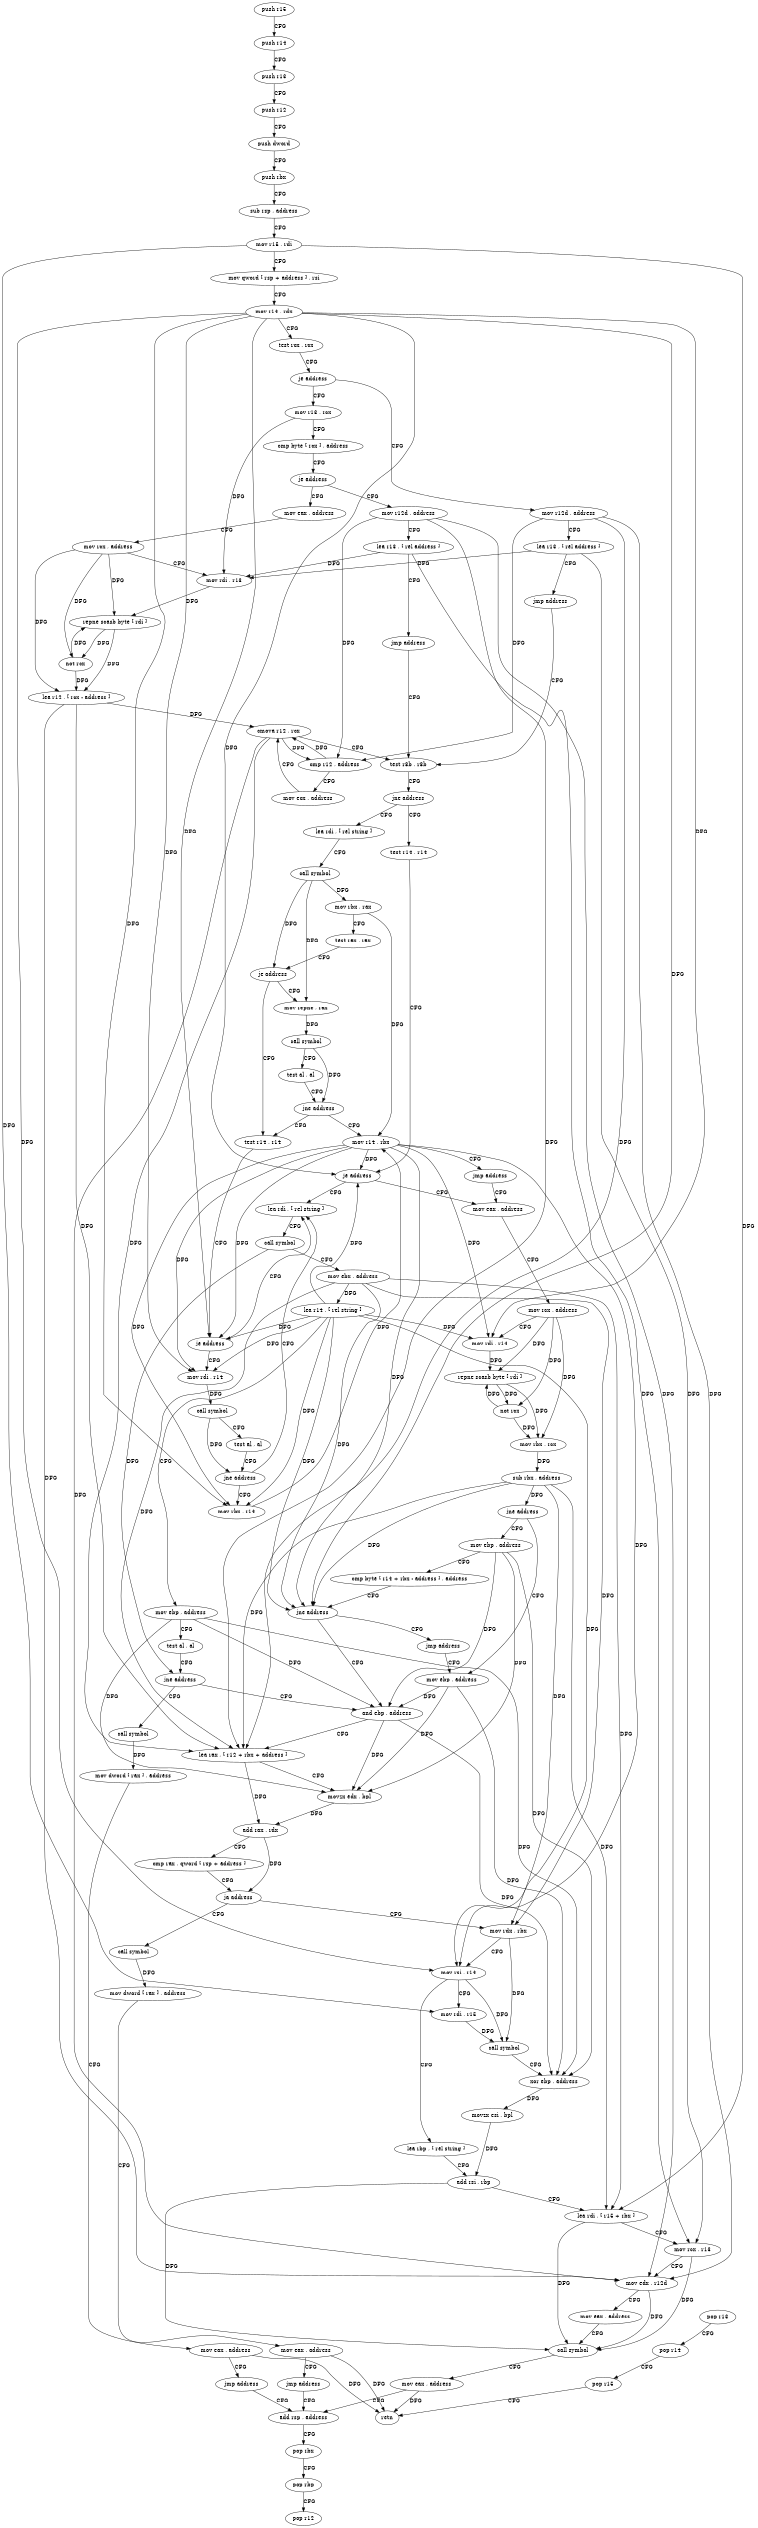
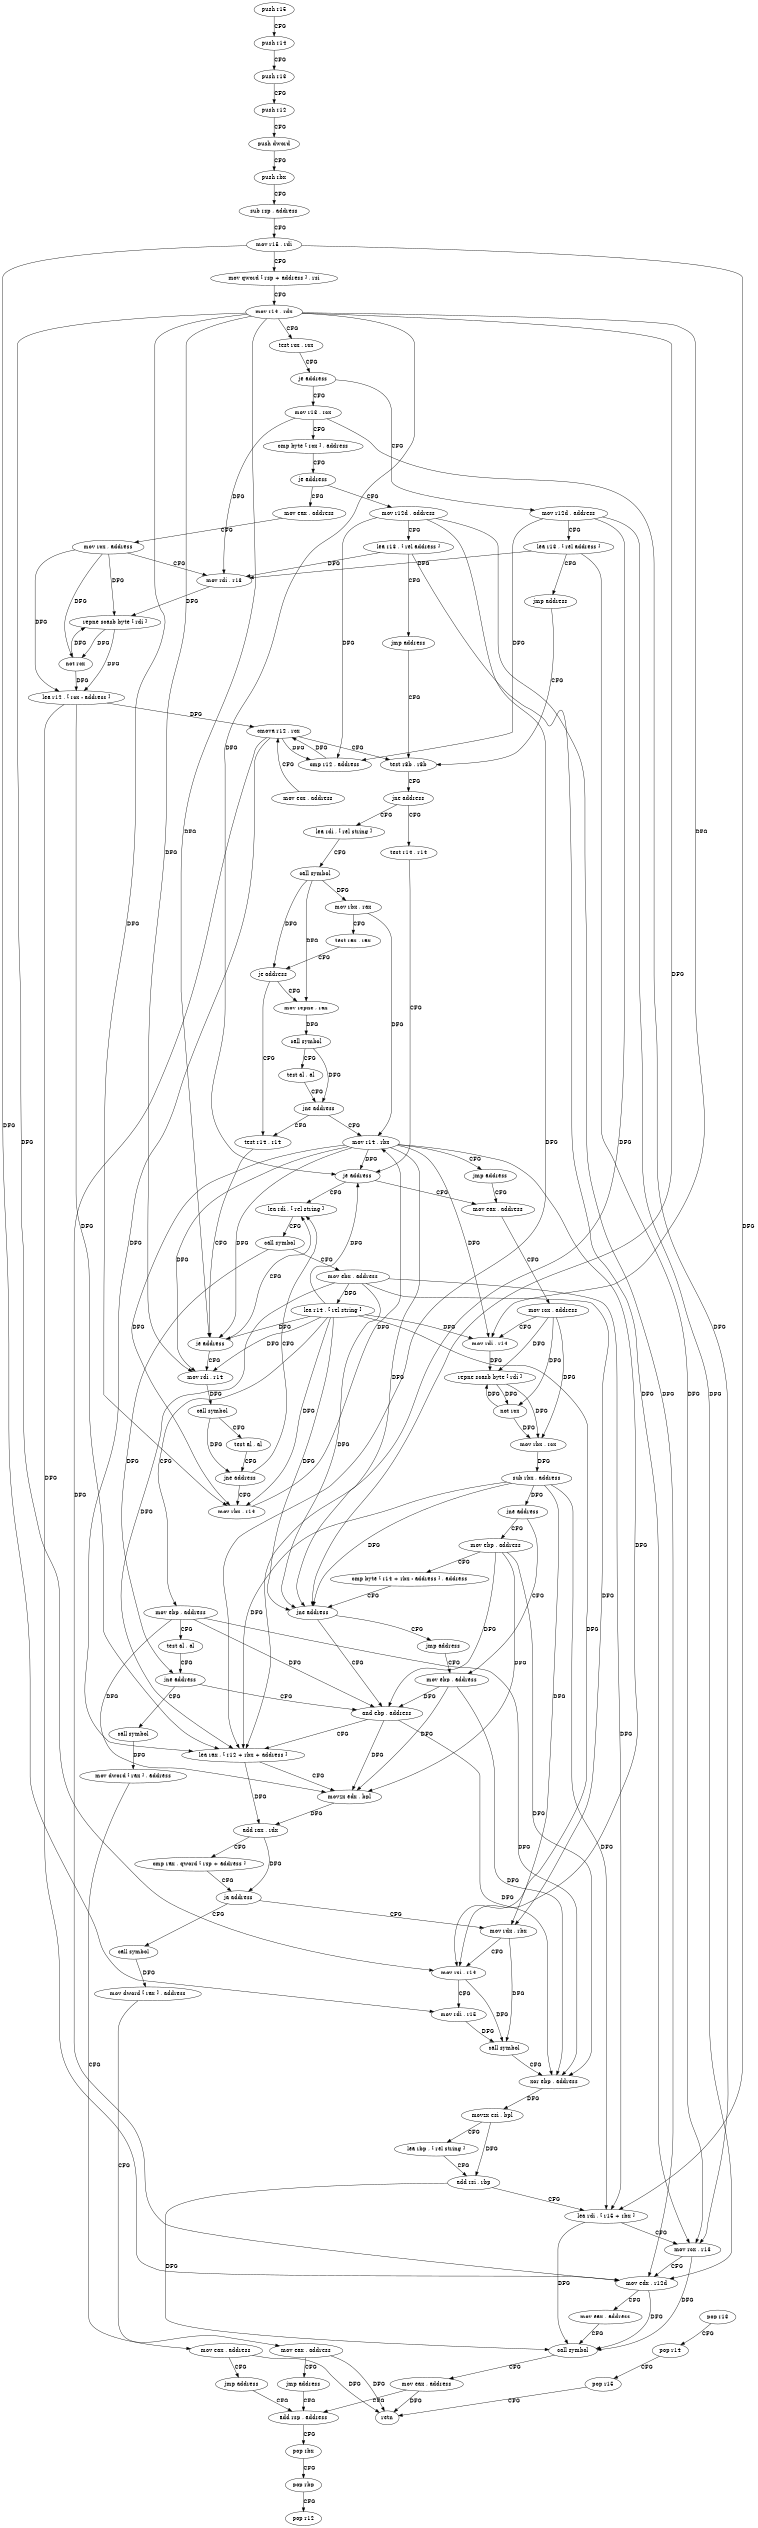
edge "cmp r12 , address" -> "mov ecx , address": removed, label "CFG"
edge "mov r13 , rcx" -> "mov rcx , r13": added, label "DFG"
edge "mov rsi , r14" -> "lea rbp , [ rel string ]": now "movzx esi , bpl" -> "lea rbp , [ rel string ]"
